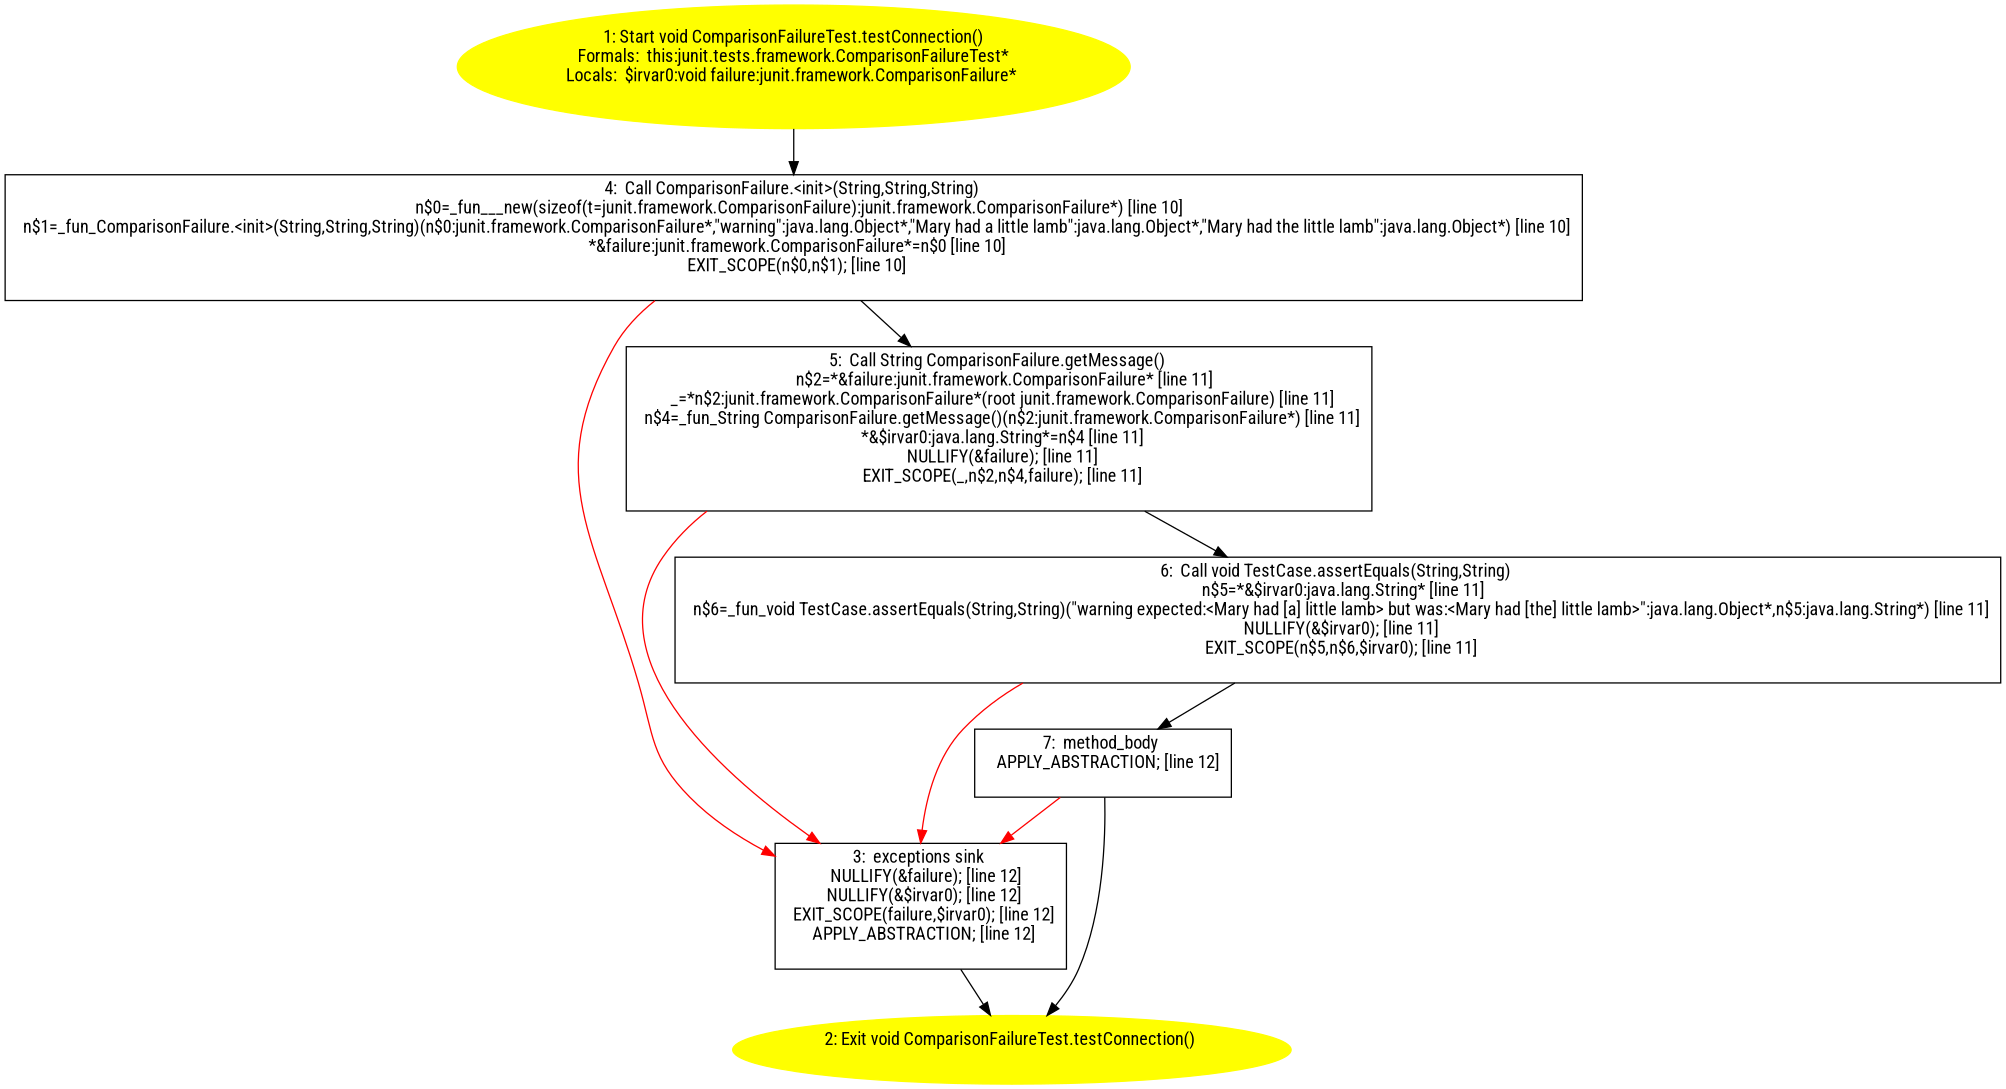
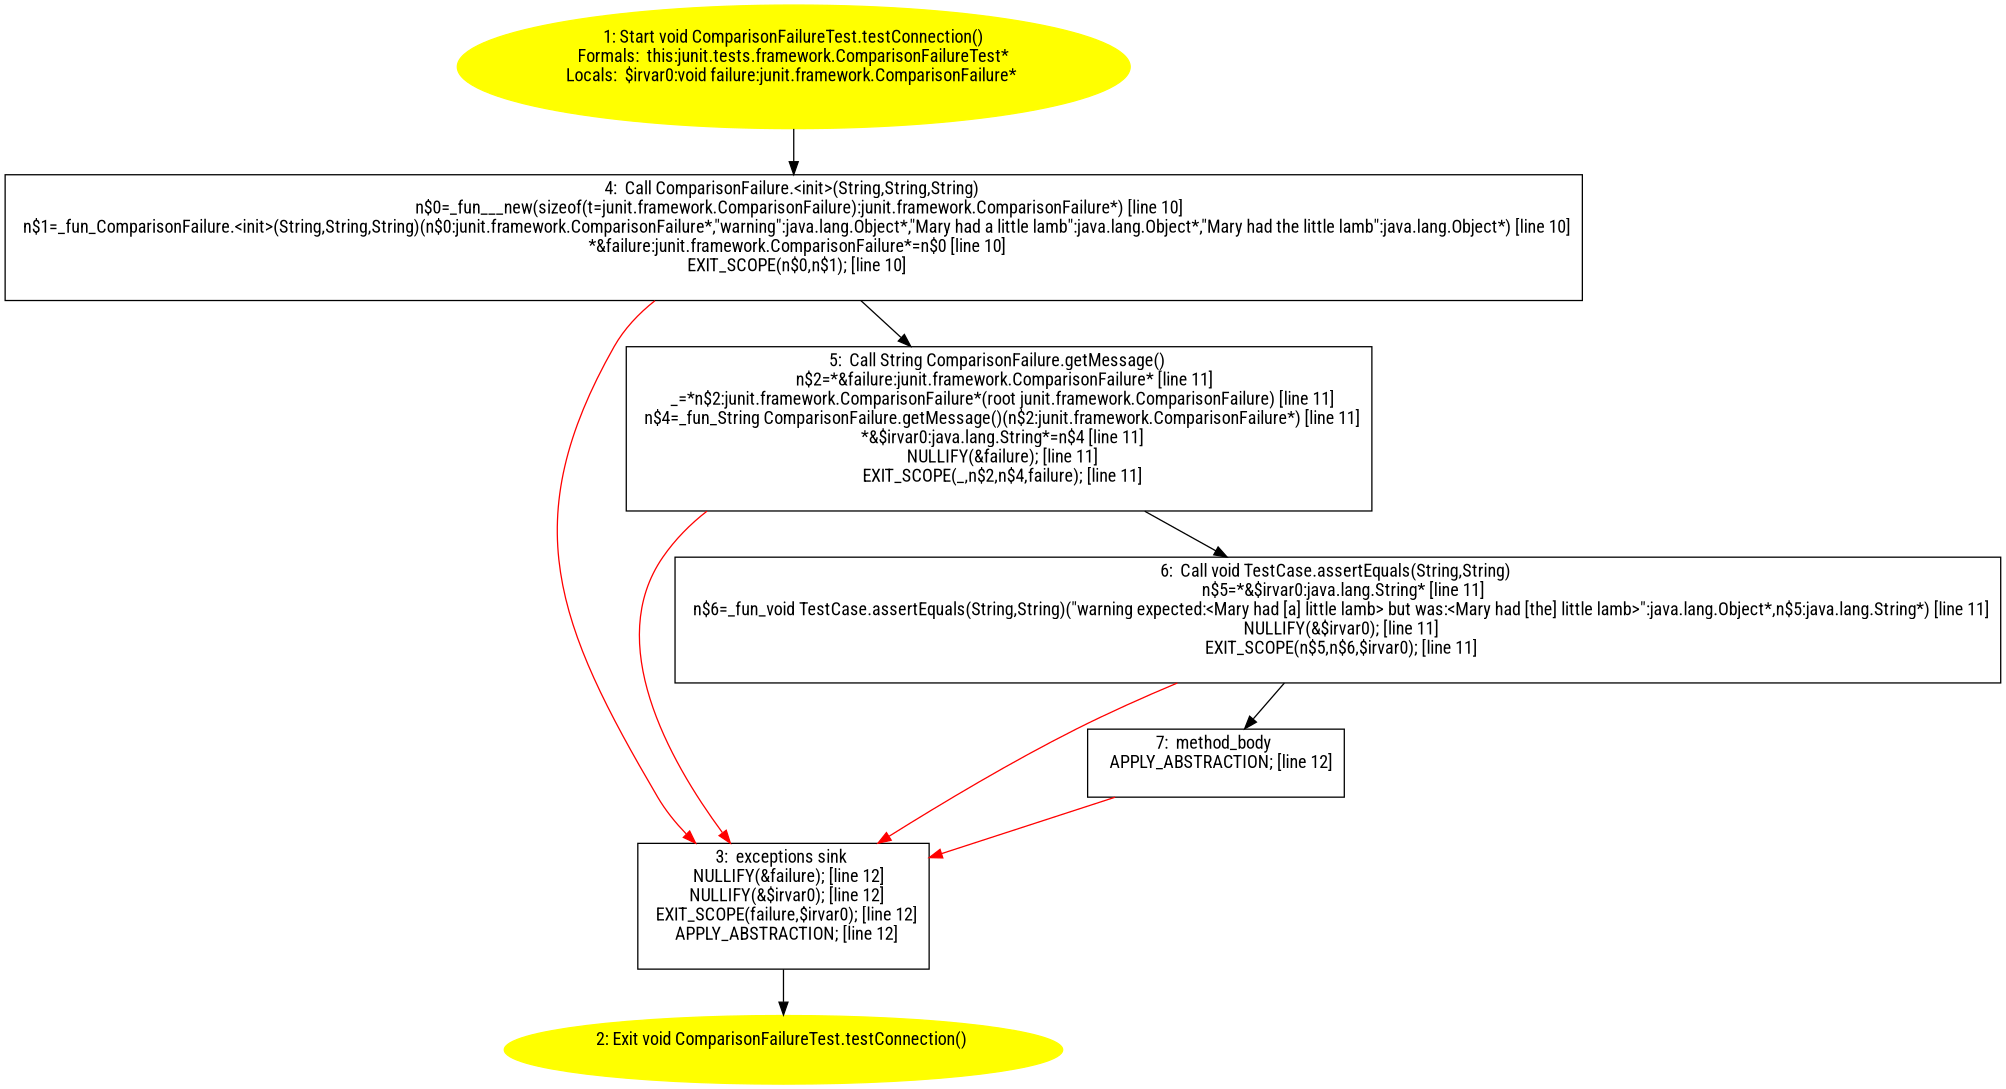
edge "7:  method_body APPLY_ABSTRACTION; [line 12]" -> "2: Exit void ComparisonFailureTest.testConnection()": removed
